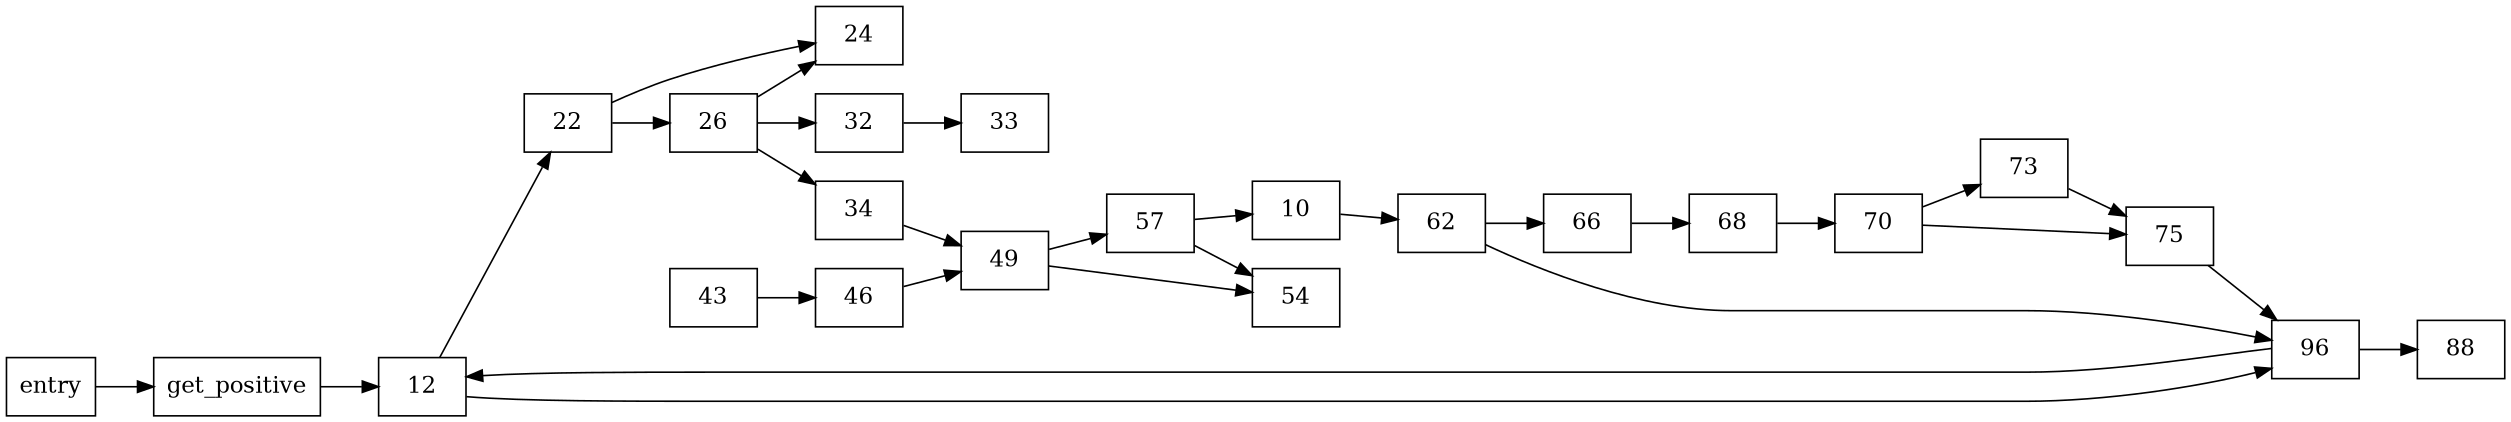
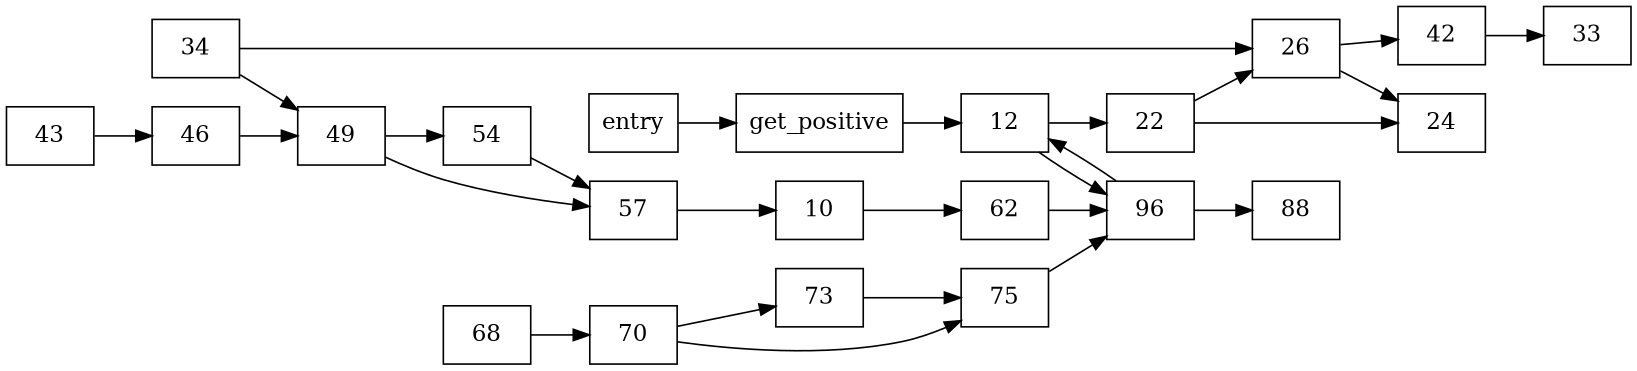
node "32": label "32" -> "42"
edge "26" -> "34": reversed
node "66": removed
edge "57" -> "54": reversed
